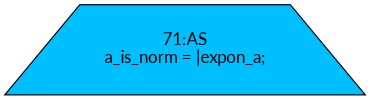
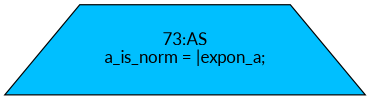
node "71:AS a_is_norm = |expon_a;": label "71:AS a_is_norm = |expon_a;" -> "73:AS a_is_norm = |expon_a;"
